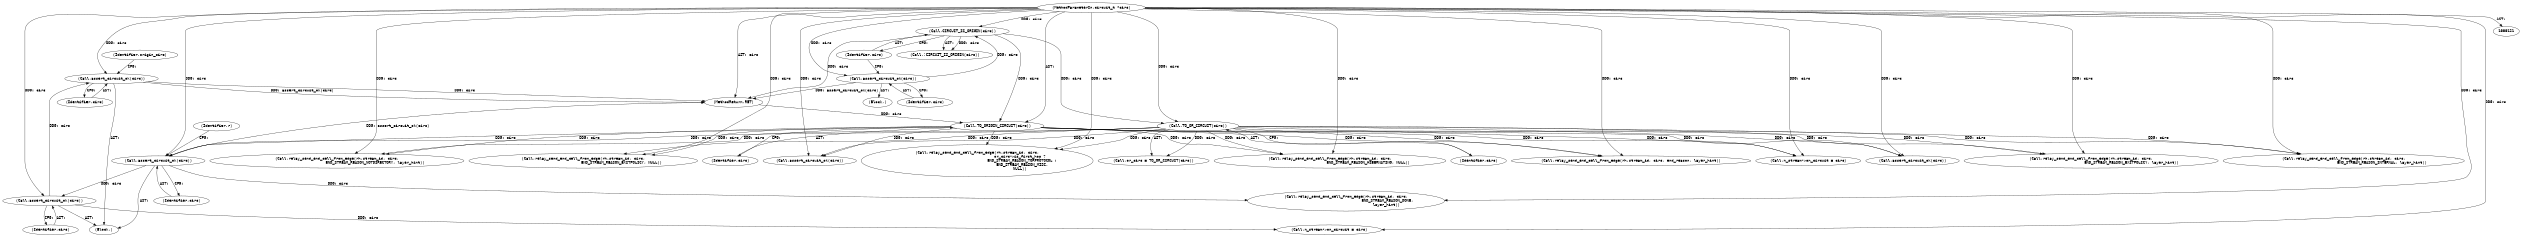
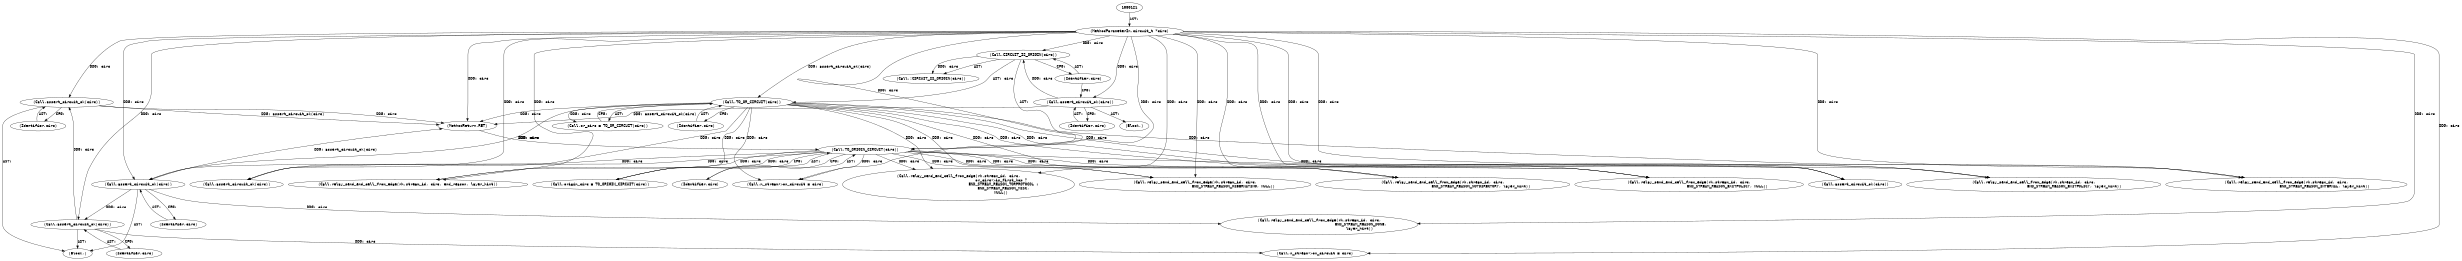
edge "(MethodParameterIn,circuit_t *circ)" -> "1000121": reversed
edge "(Call,CIRCUIT_IS_ORIGIN(circ))" -> "(MethodReturn,RET)": now "(Call,TO_OR_CIRCUIT(circ))" -> "(MethodReturn,RET)"
node "(Identifier,origin_circ)": removed
edge "(MethodParameterIn,circuit_t *circ)" -> "(MethodReturn,RET)": label "AST: circ" -> "DDG: circ"
edge "(MethodParameterIn,circuit_t *circ)" -> "(Call,TO_ORIGIN_CIRCUIT(circ))": label "AST: " -> "DDG: circ"
edge "(MethodParameterIn,circuit_t *circ)" -> "(Call,TO_OR_CIRCUIT(circ))": label "DDG: circ" -> "DDG: assert_circuit_ok(circ)"
edge "(Call,CIRCUIT_IS_ORIGIN(circ))" -> "(Call,TO_ORIGIN_CIRCUIT(circ))": label "DDG: circ" -> "AST: "
edge "(Call,CIRCUIT_IS_ORIGIN(circ))" -> "(Call,TO_OR_CIRCUIT(circ))": label "DDG: circ" -> "AST: circ"
edge "(Call,or_circ = TO_OR_CIRCUIT(circ))" -> "(Call,TO_OR_CIRCUIT(circ))": added, label "CFG:"
node "(Identifier,r)": removed
node "(Call,origin_circ = TO_ORIGIN_CIRCUIT(circ))": added
